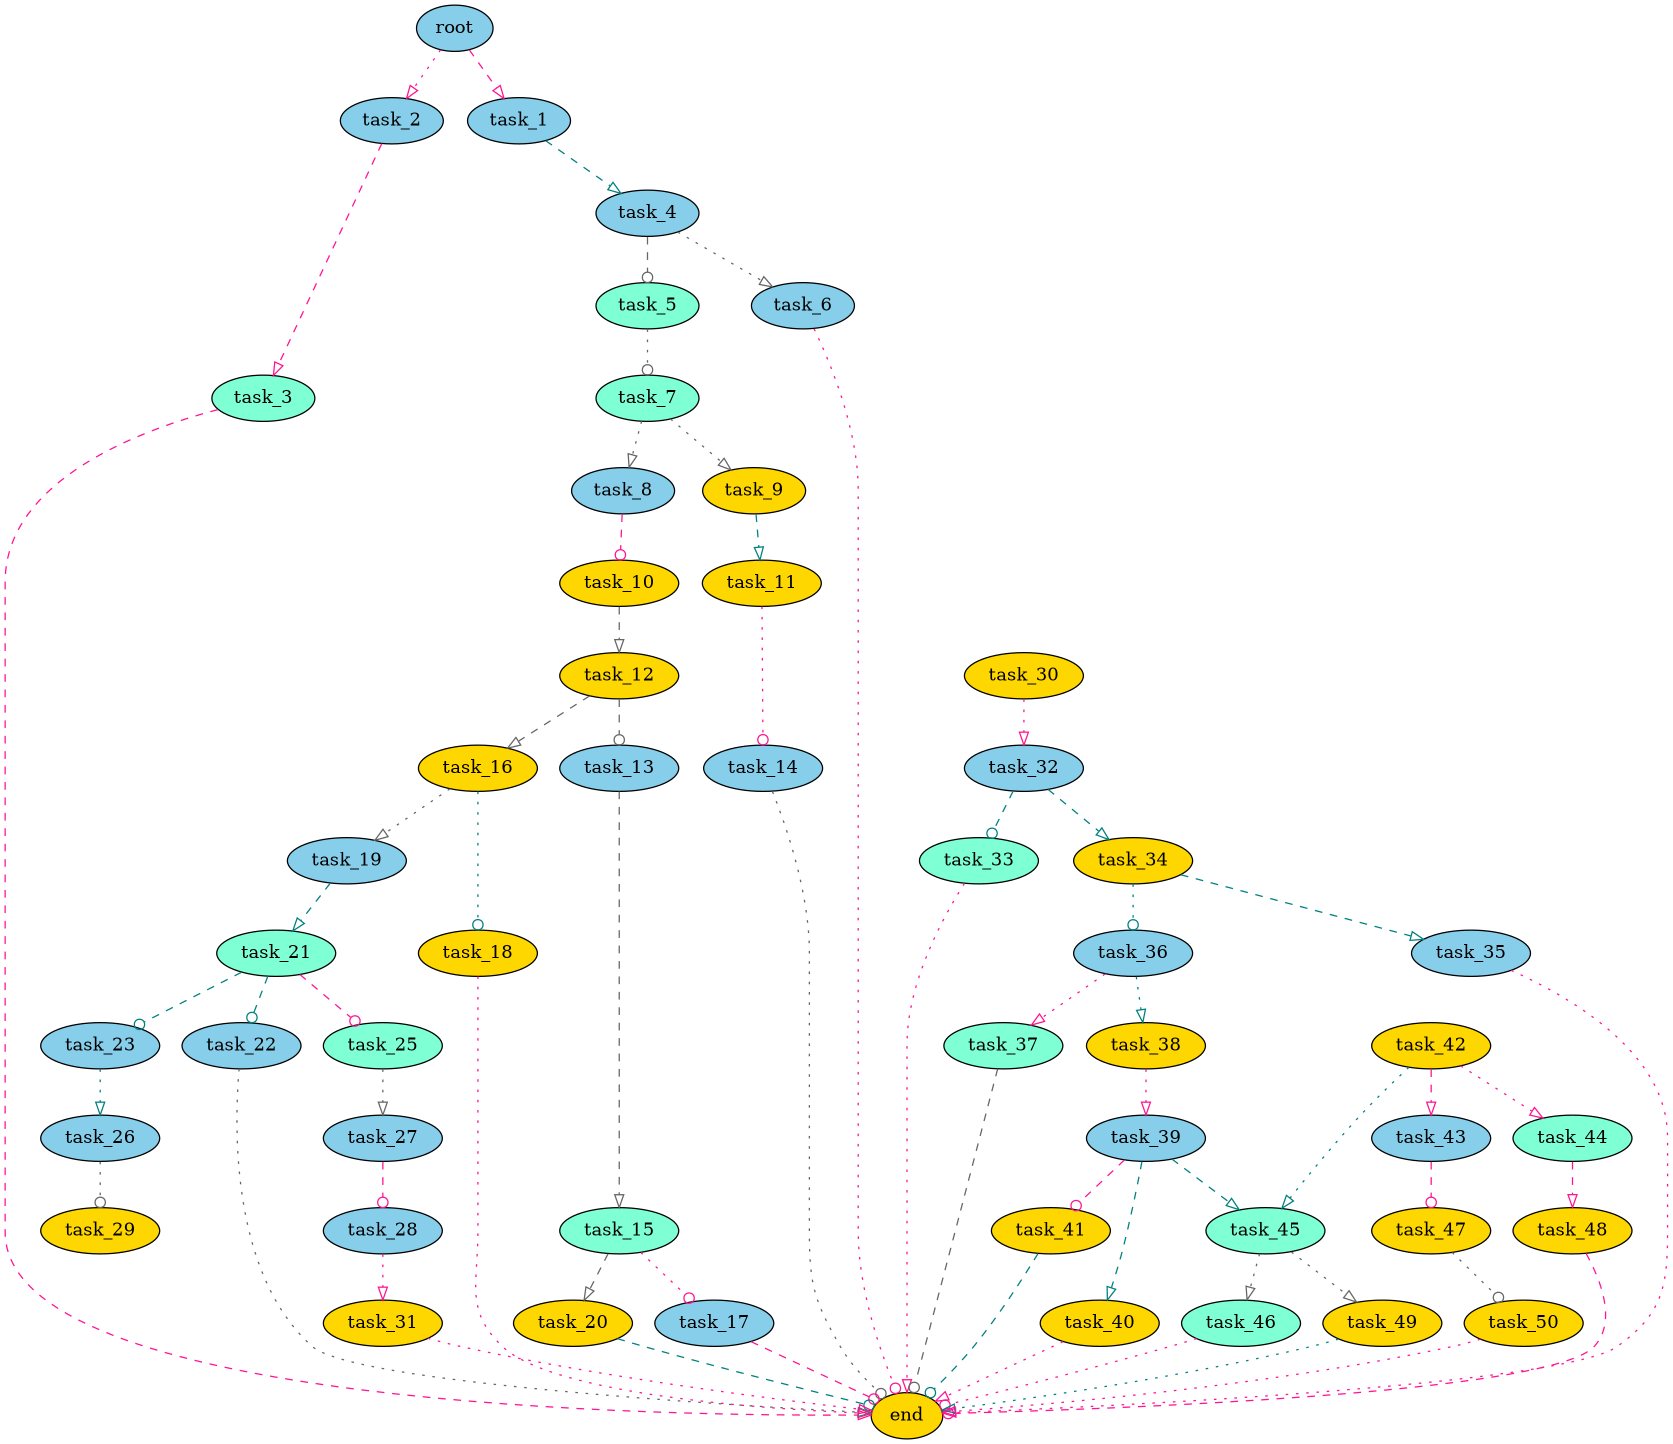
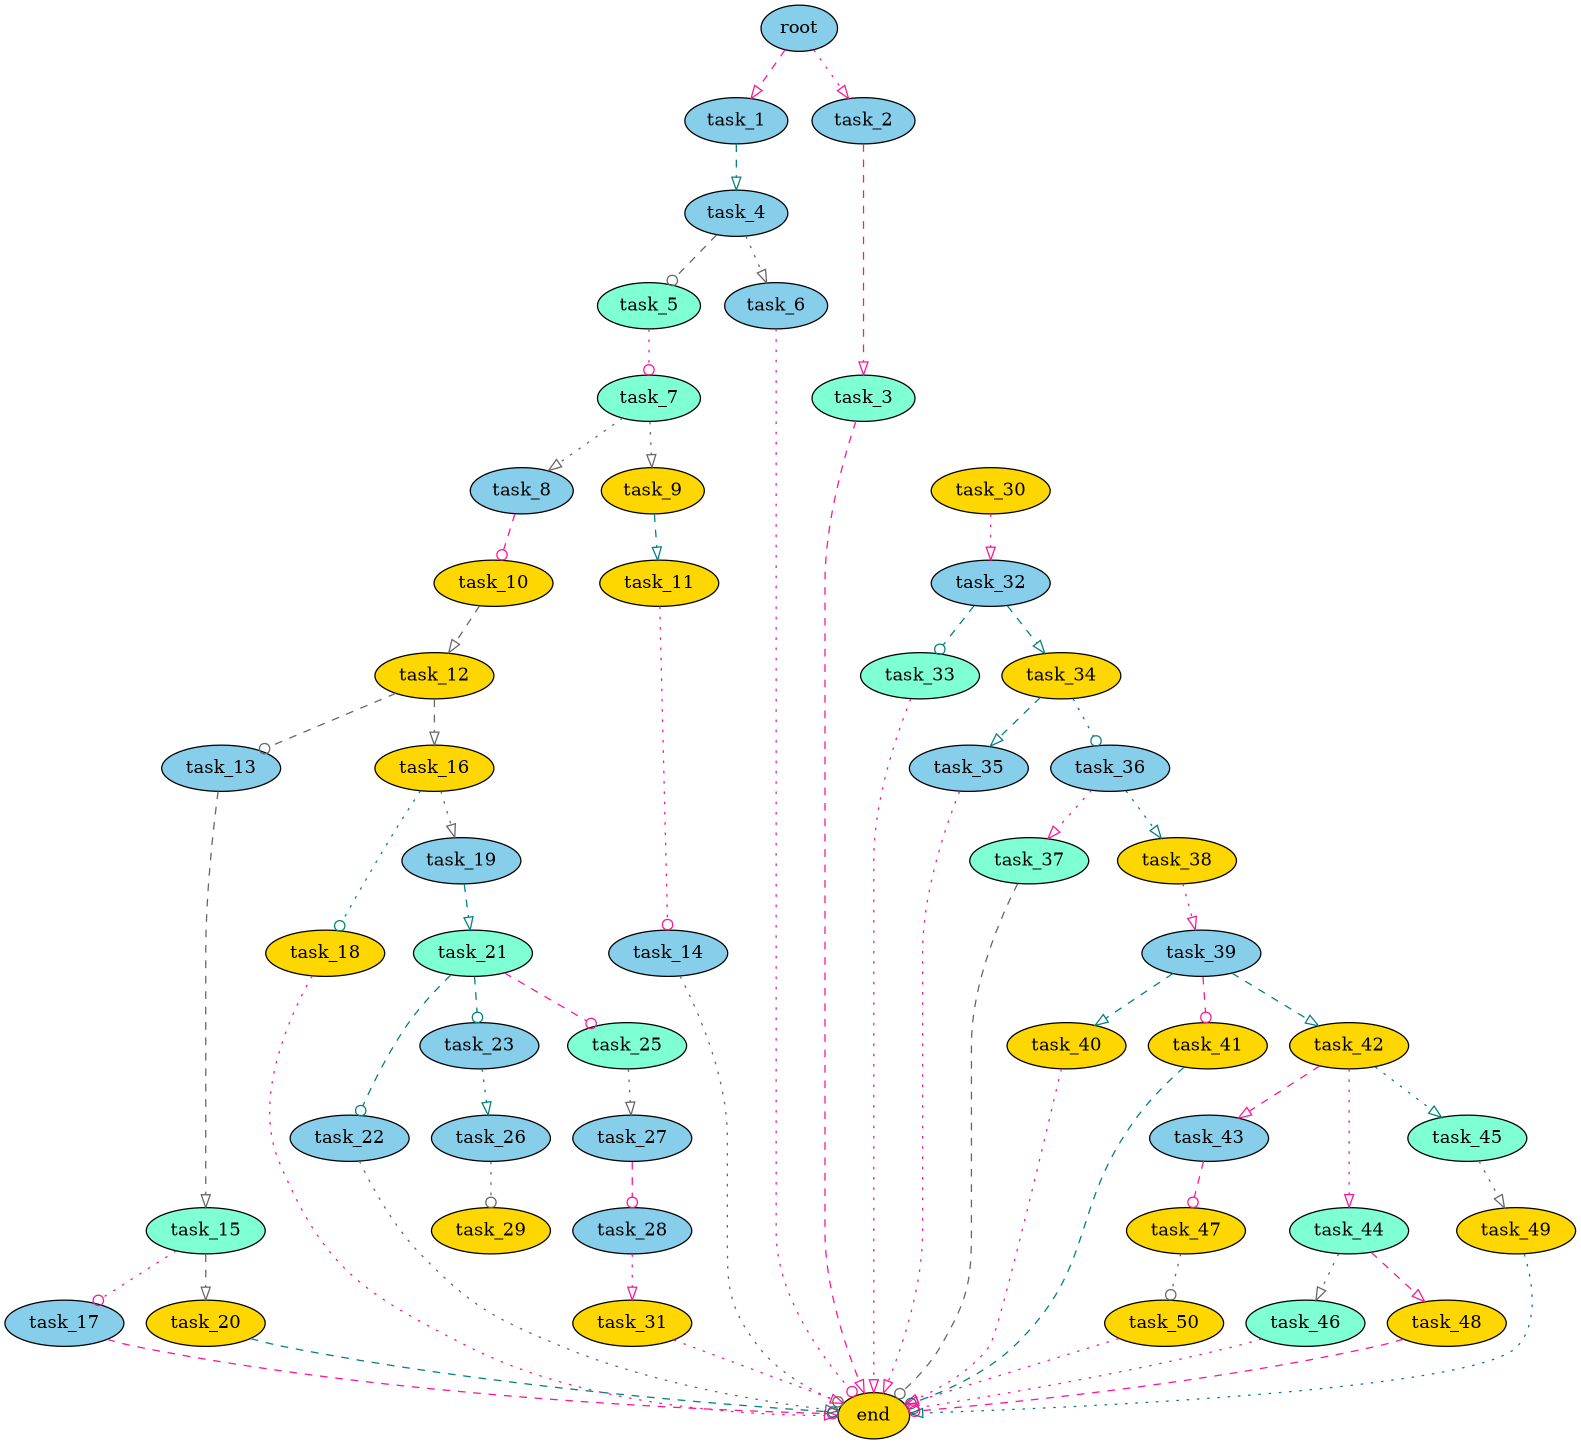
edge "task_5" -> "task_7": color gray40 -> deeppink
edge "task_39" -> "task_45": now "task_39" -> "task_42"
edge "task_45" -> "task_46": now "task_44" -> "task_46"
